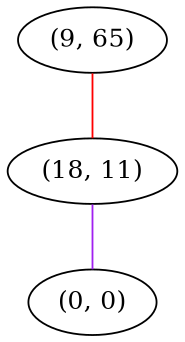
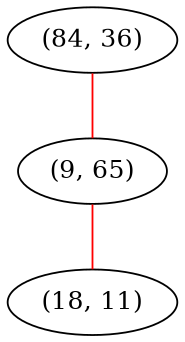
node "(84, 36)": added
node "(0, 0)": removed
